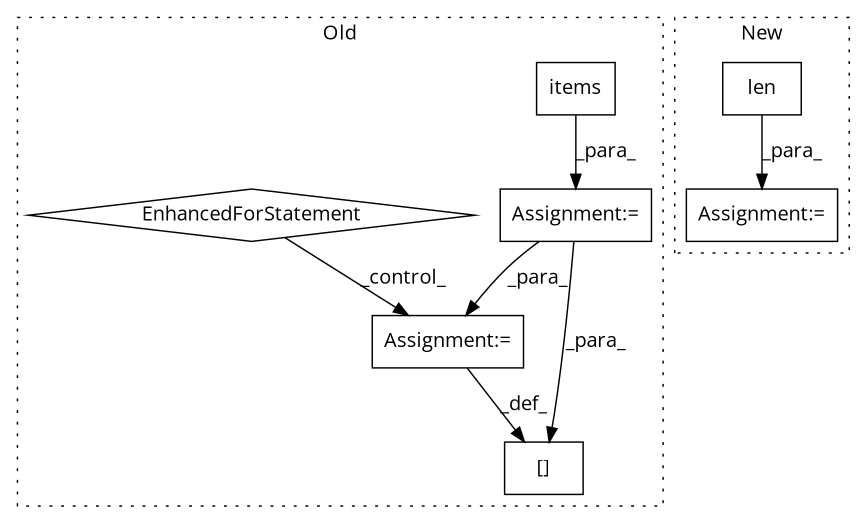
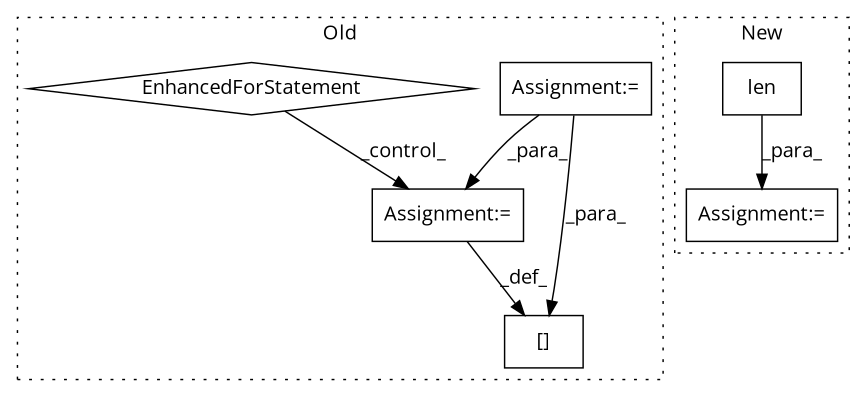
node "items": removed
